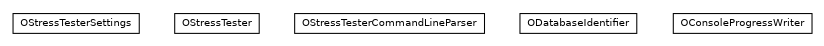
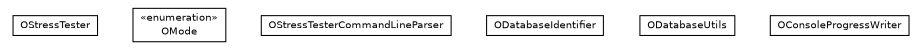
node "OStressTesterSettings": removed
node "OMode": added
node "ODatabaseUtils": added
